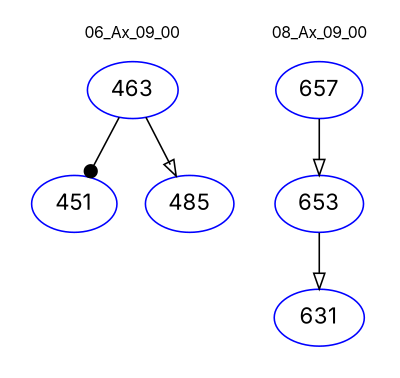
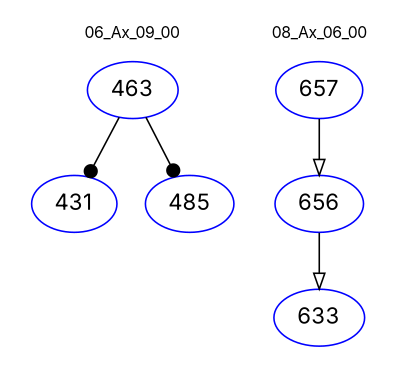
cluster "08_Ax_09_00": label "08_Ax_09_00" -> "08_Ax_06_00"
edge "463" -> "485": arrowhead onormal -> dot
node "451": label "451" -> "431"
node "653": label "653" -> "656"
node "631": label "631" -> "633"
